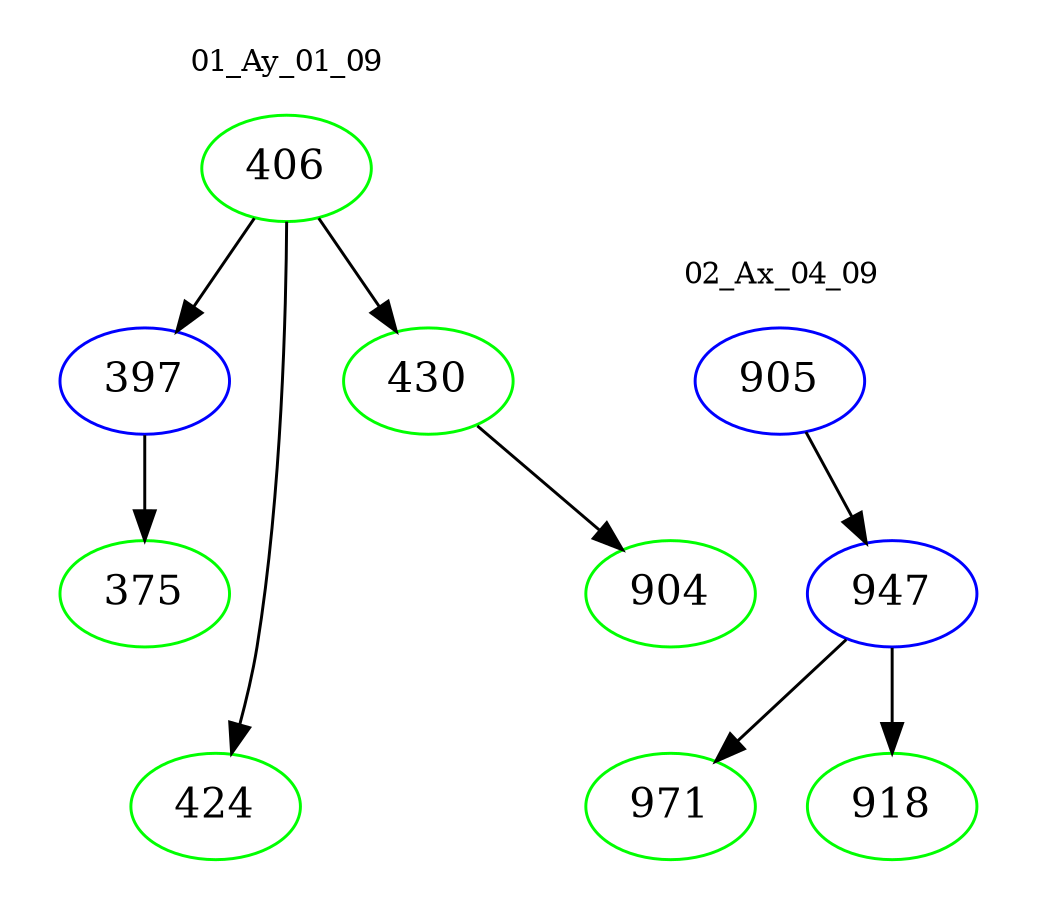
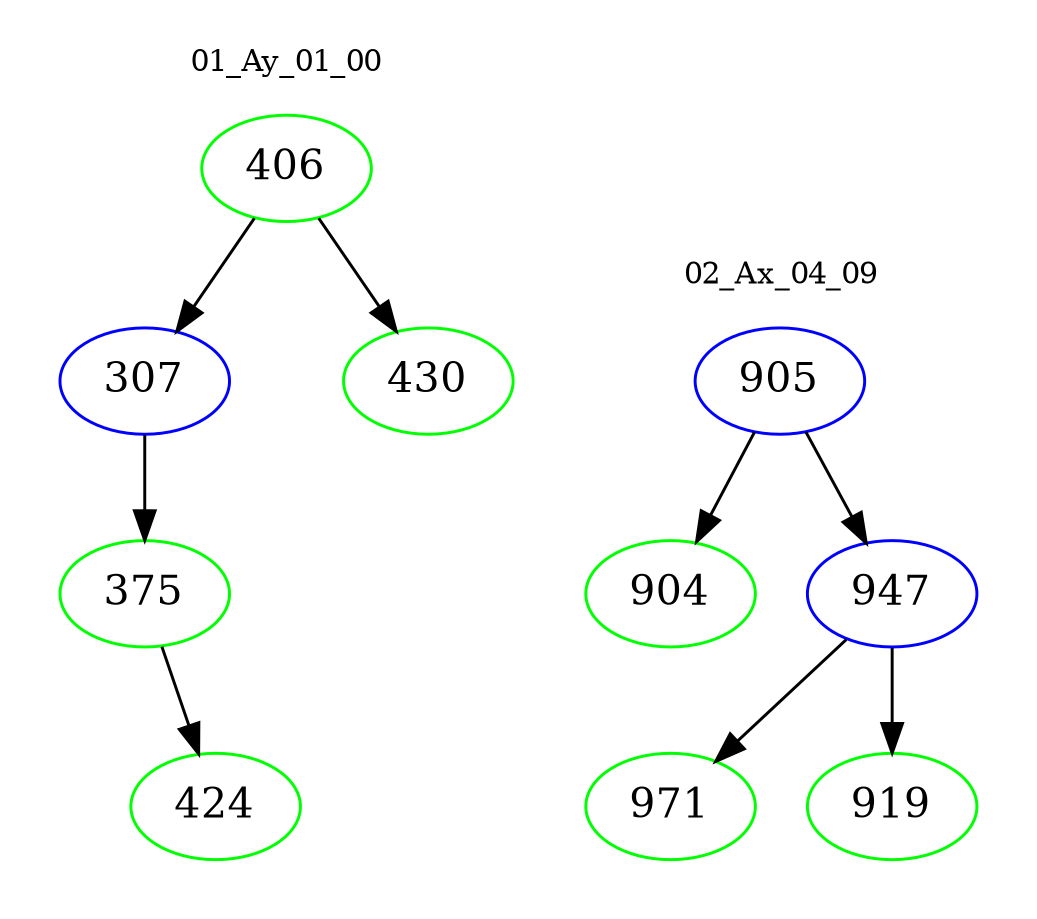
cluster "01_Ay_01_09": label "01_Ay_01_09" -> "01_Ay_01_00"
node "397": label "397" -> "307"
edge "430" -> "904": now "905" -> "904"
edge "406" -> "424": now "375" -> "424"
node "918": label "918" -> "919"
